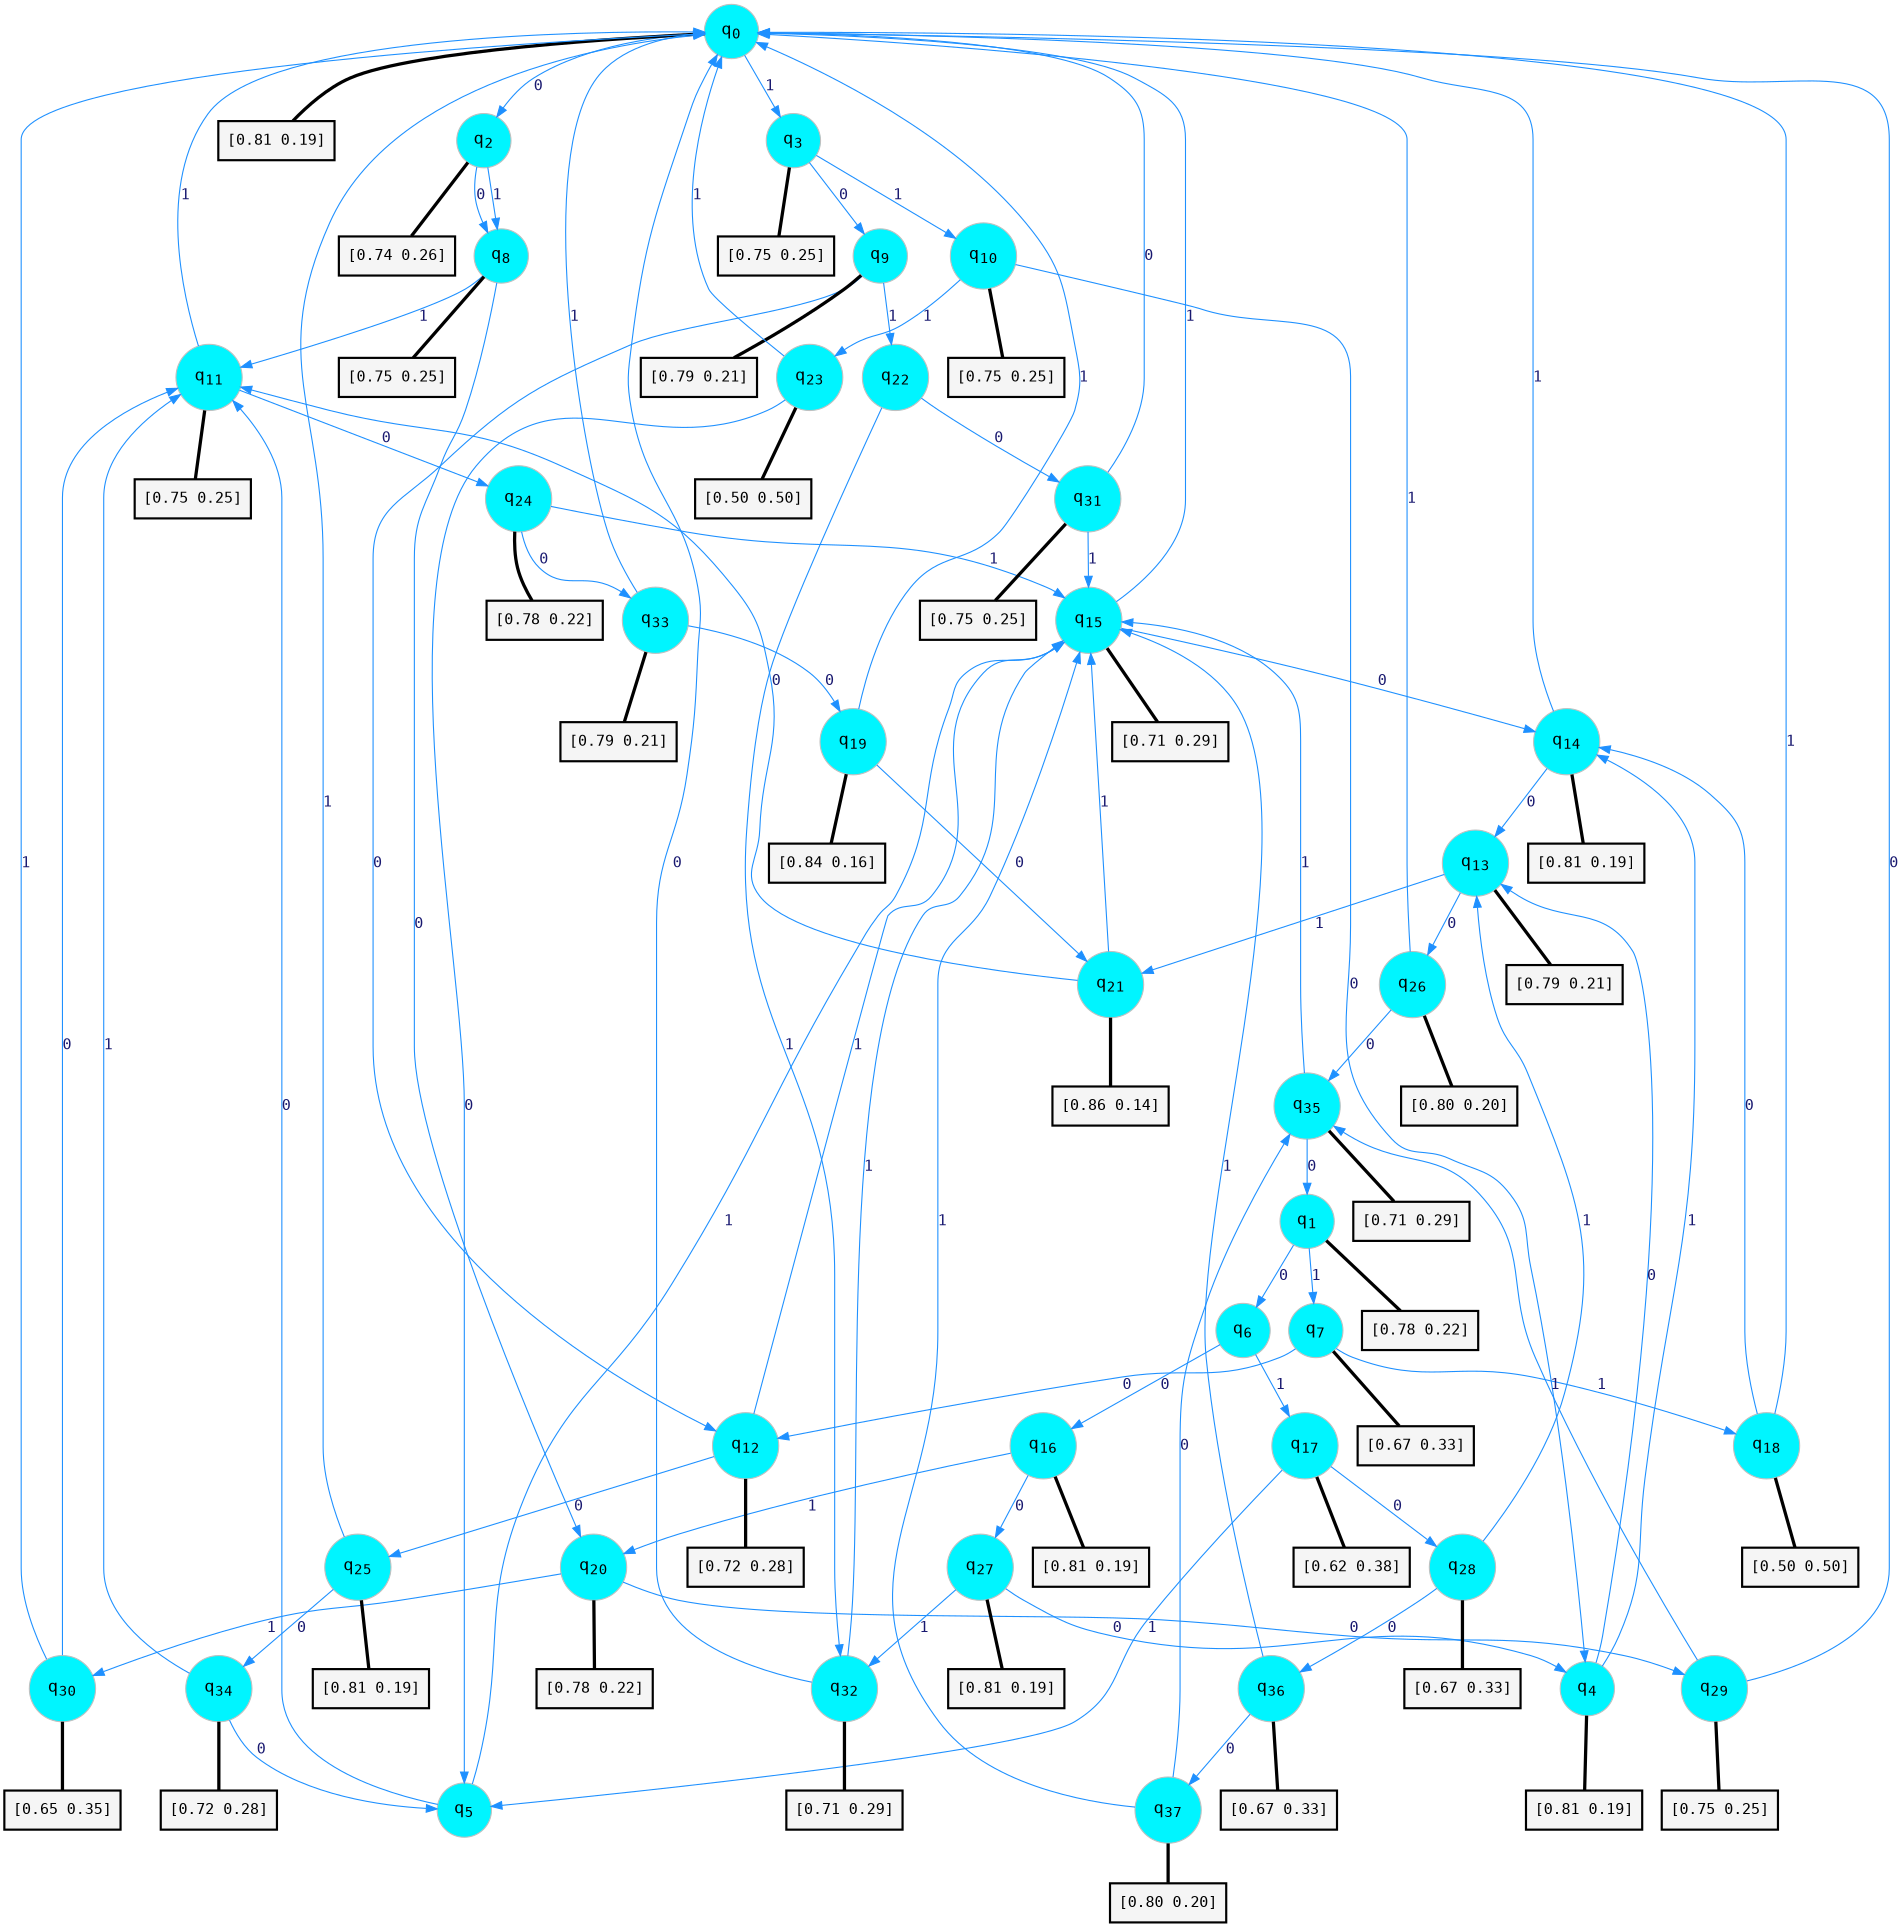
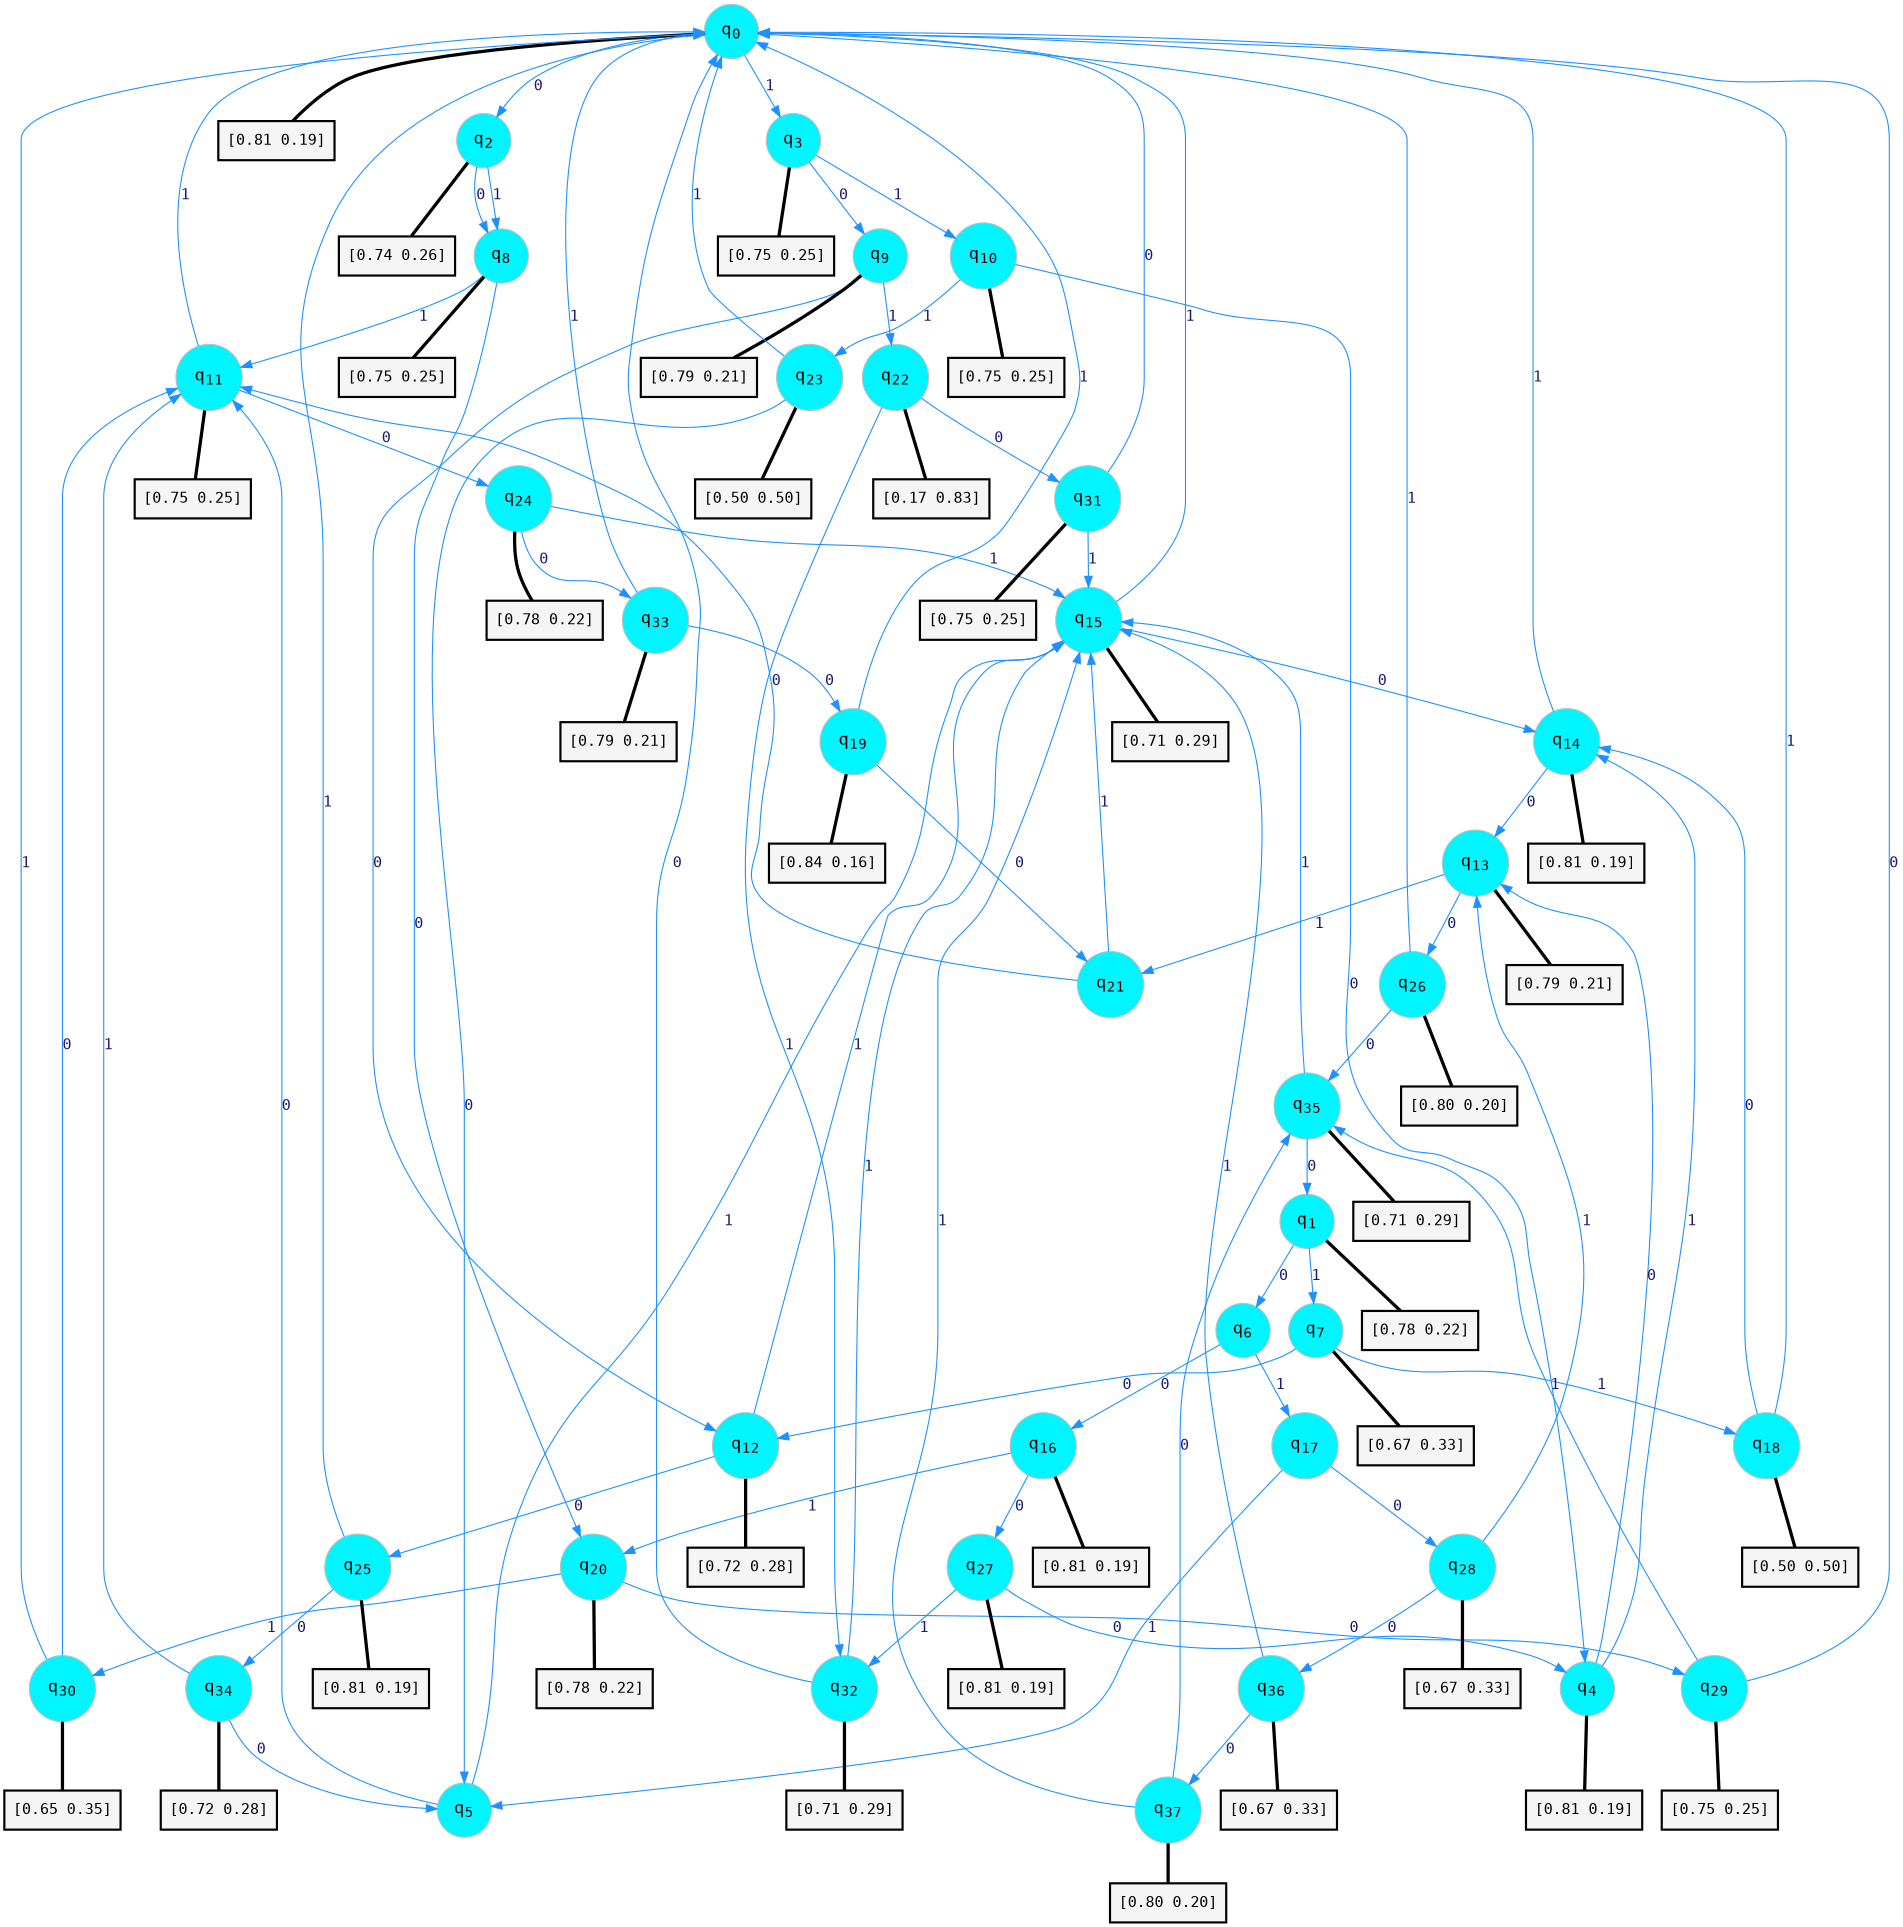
node "[0.17 0.83]": added
node "[0.86 0.14]": removed
node "[0.62 0.38]": removed
